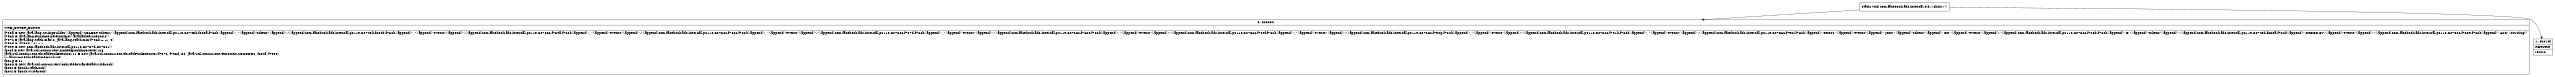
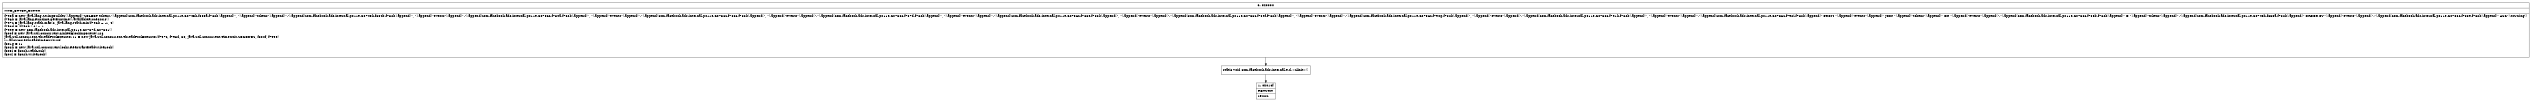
edge "static void com.facebook.ads.internal.e.d.<clinit>()" -> "0: 0x0000": reversed
